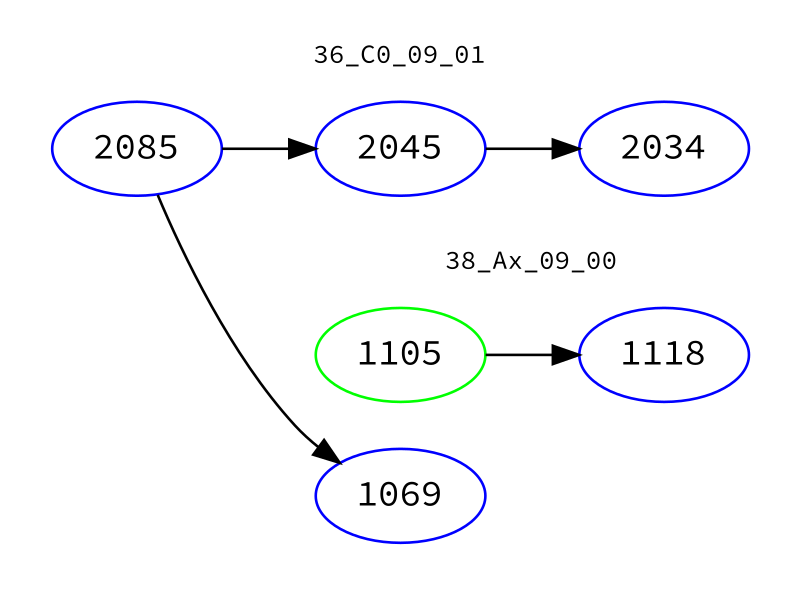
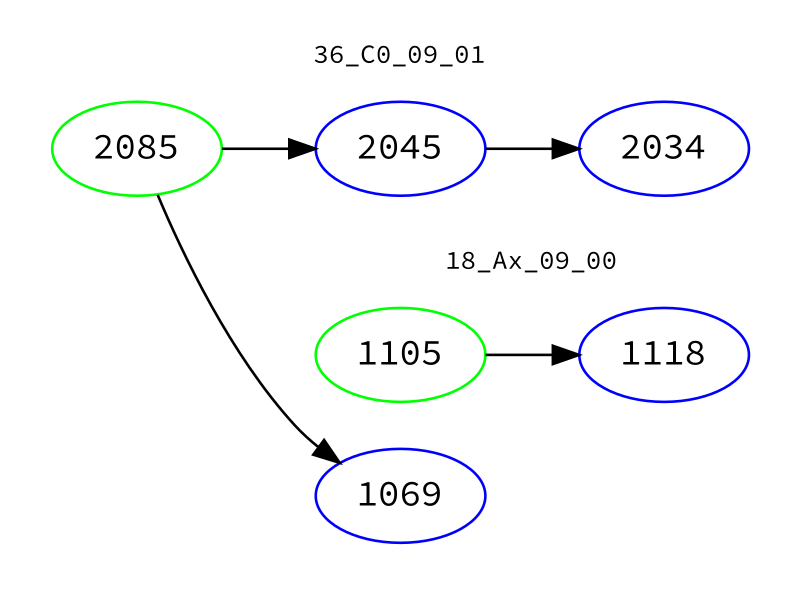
node "2085": color blue -> green
cluster "38_Ax_09_00": label "38_Ax_09_00" -> "18_Ax_09_00"
